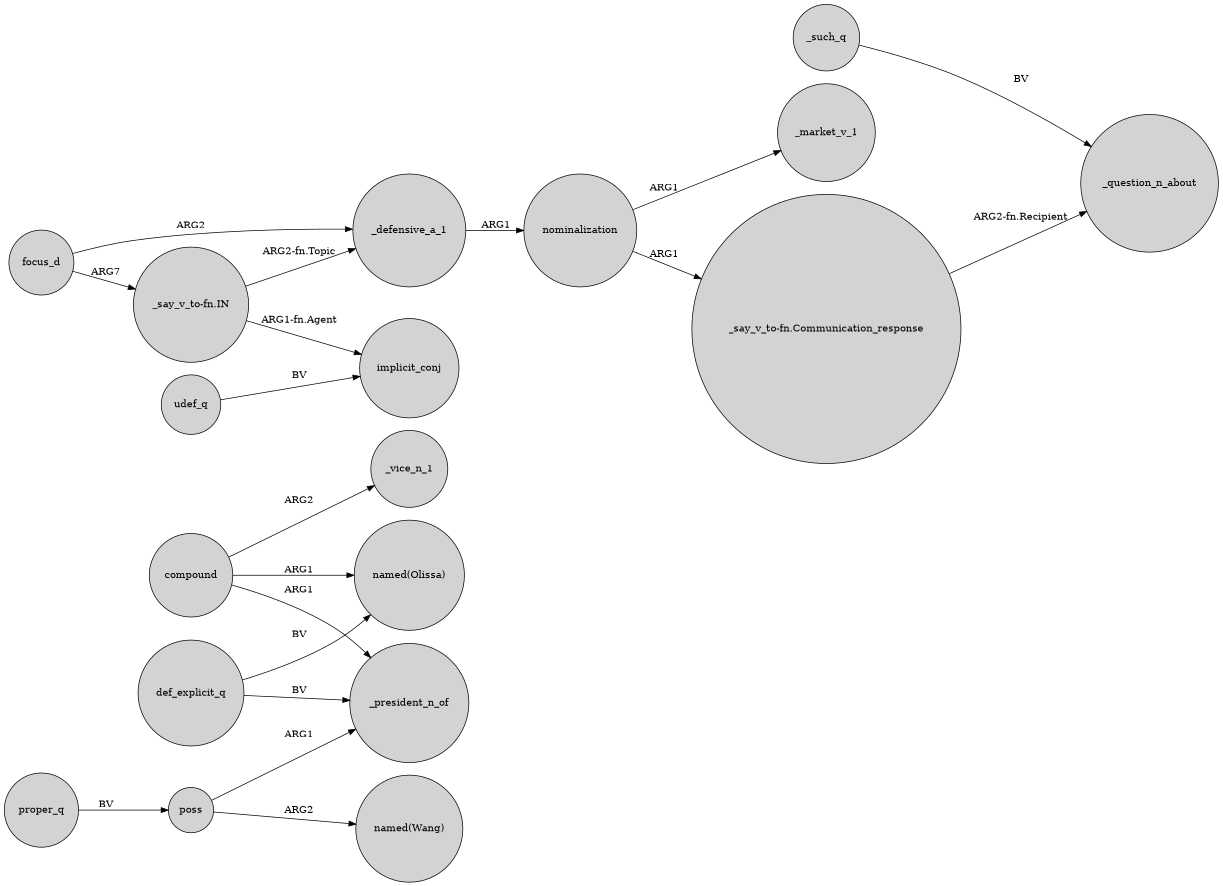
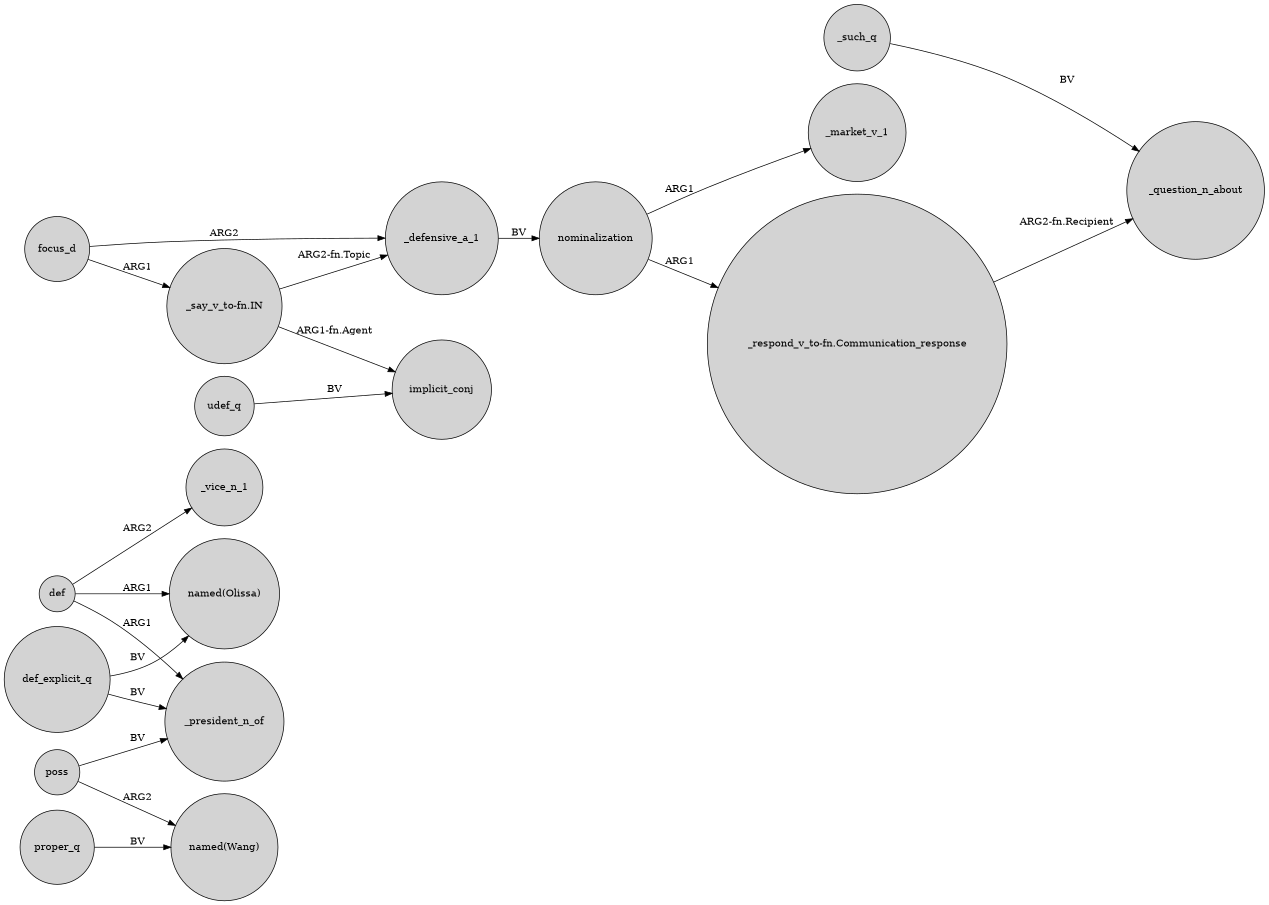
edge "_defensive_a_1" -> "nominalization": label "ARG1" -> "BV"
edge "focus_d" -> "_say_v_to-fn.IN": label "ARG7" -> "ARG1"
node "_say_v_to-fn.Communication_response": label "_say_v_to-fn.Communication_response" -> "_respond_v_to-fn.Communication_response"
node "compound": label "compound" -> "def"
edge "poss" -> "_president_n_of": label "ARG1" -> "BV"
edge "proper_q" -> "poss": now "proper_q" -> "named(Wang)"
